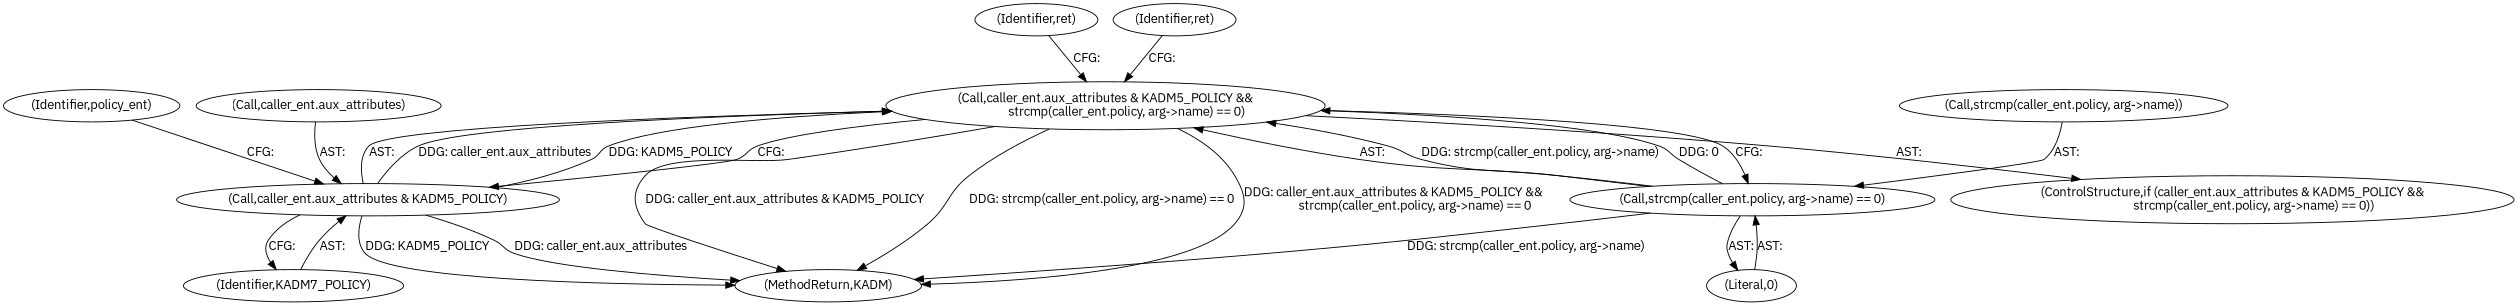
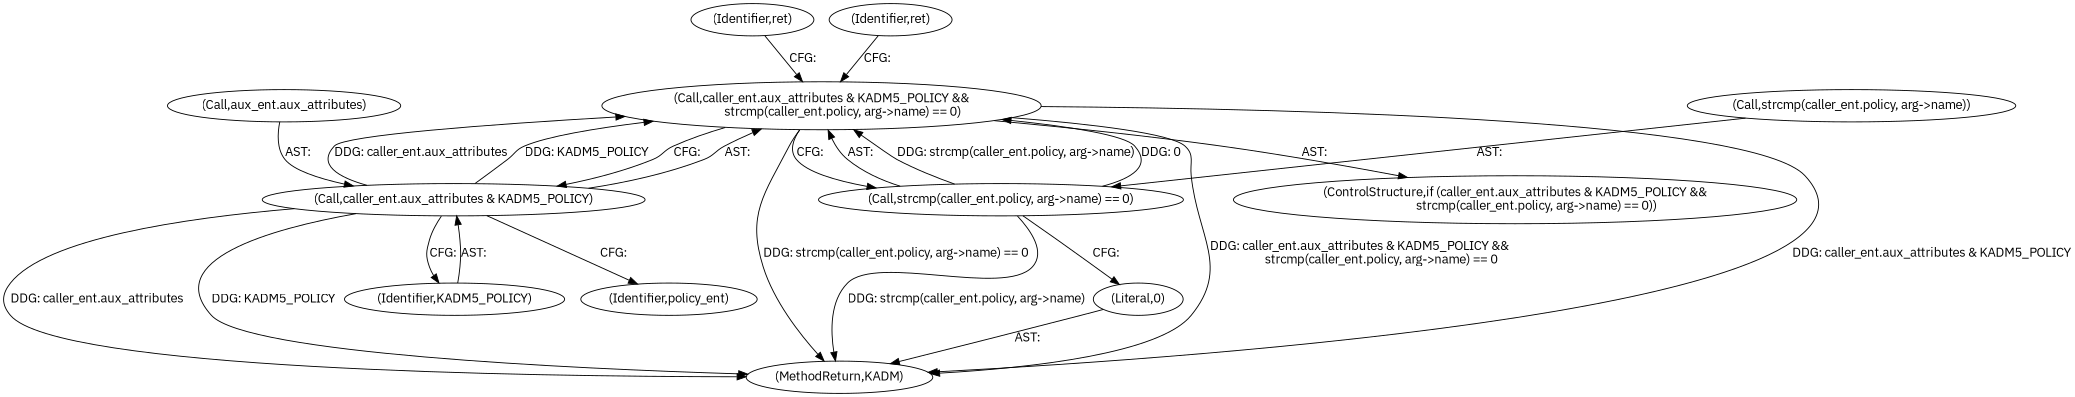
node "(Call,caller_ent.aux_attributes)": label "(Call,caller_ent.aux_attributes)" -> "(Call,aux_ent.aux_attributes)"
edge "(Identifier,policy_ent)" -> "(Call,caller_ent.aux_attributes & KADM5_POLICY)": reversed
edge "(Call,strcmp(caller_ent.policy, arg->name) == 0)" -> "(Literal,0)": label "AST: " -> "CFG: "
edge "(Literal,0)" -> "(Call,strcmp(caller_ent.policy, arg->name) == 0)": now "(Literal,0)" -> "(MethodReturn,KADM)"
node "(Identifier,KADM7_POLICY)": label "(Identifier,KADM7_POLICY)" -> "(Identifier,KADM5_POLICY)"
